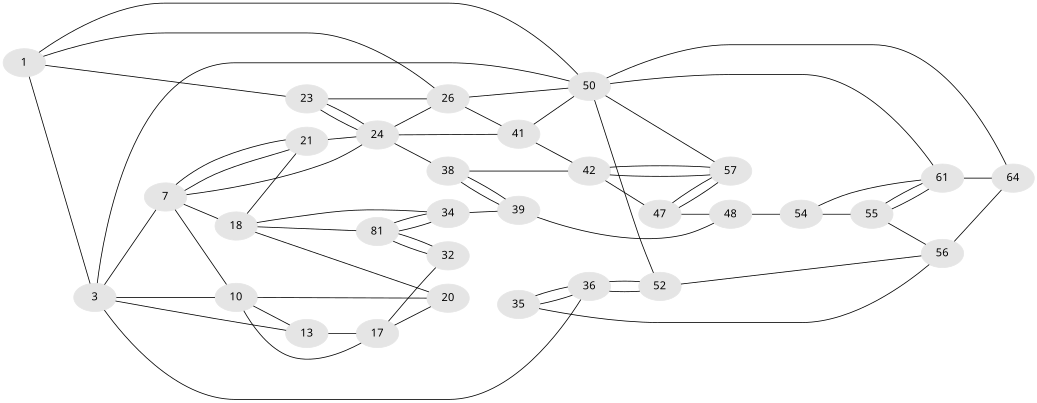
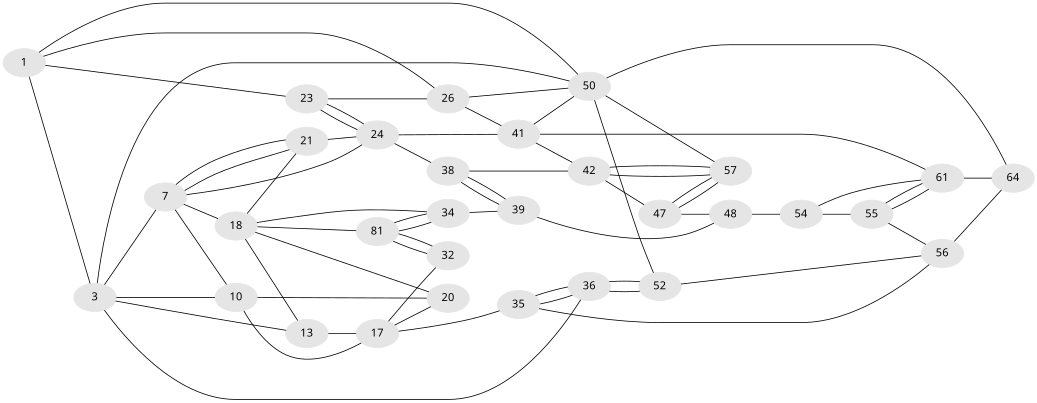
edge "50" -- "61": now "41" -- "61"
edge "26" -- "24": removed
edge "10" -- "13": now "18" -- "13"
edge "35" -- "17": added
